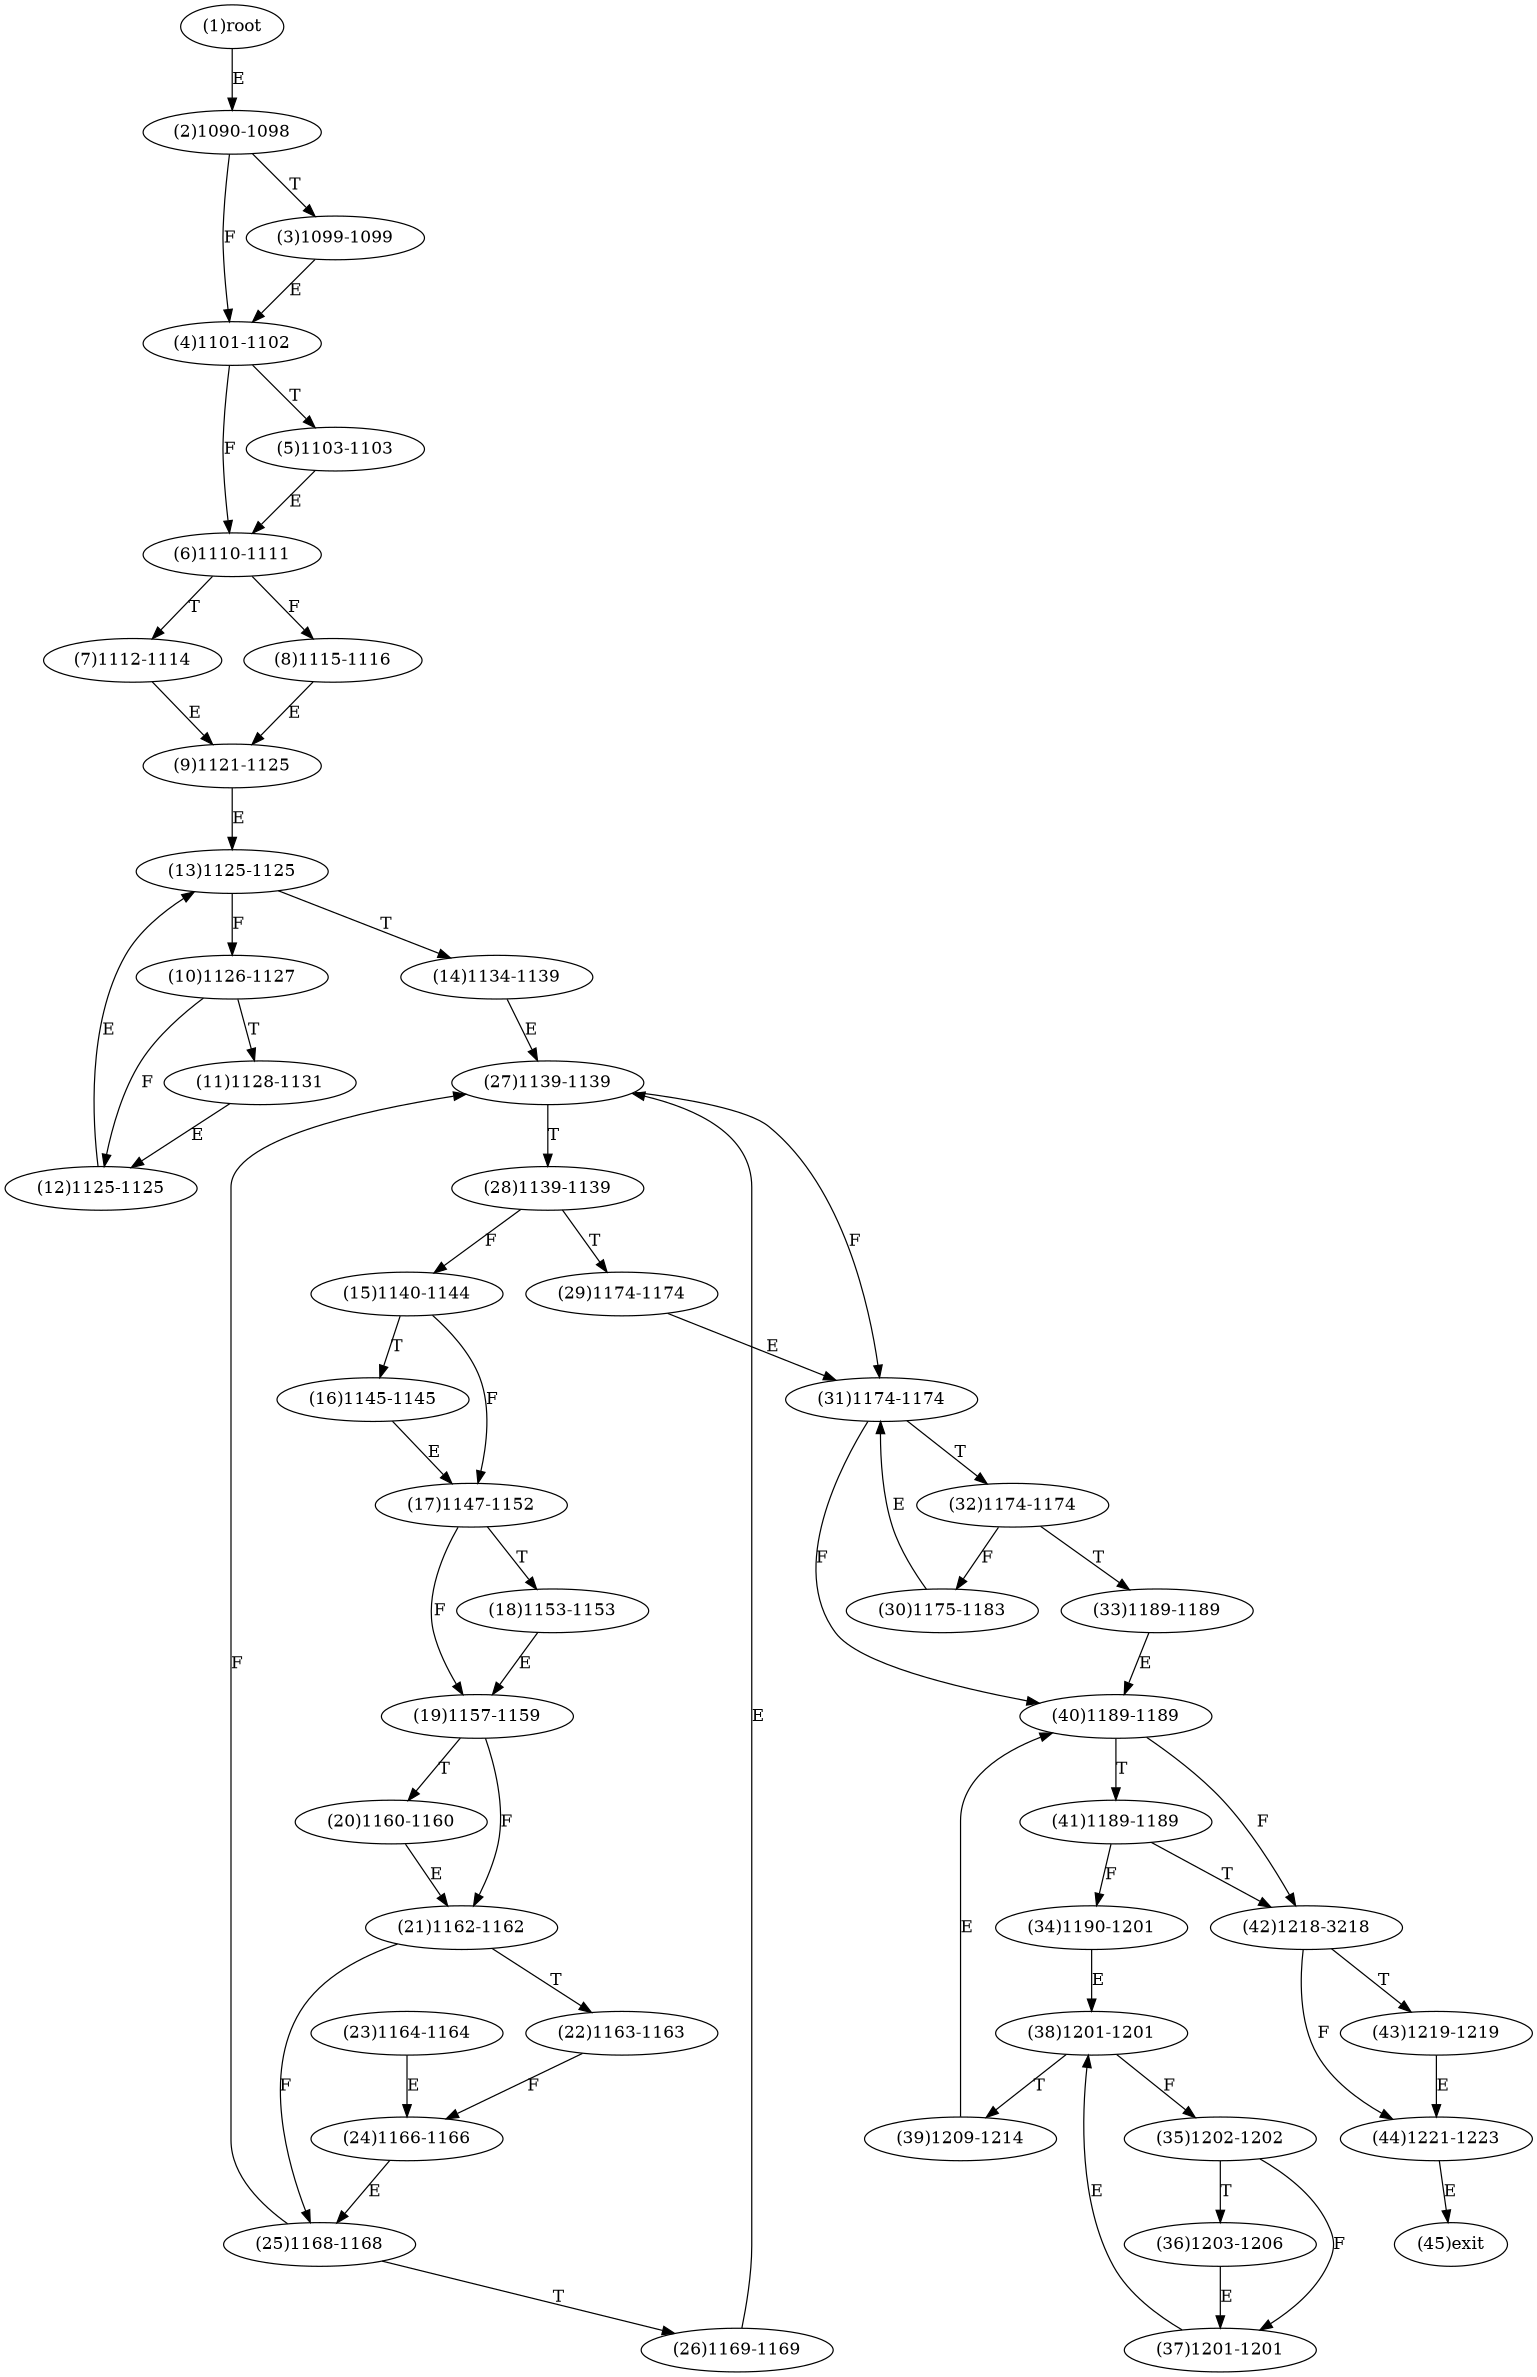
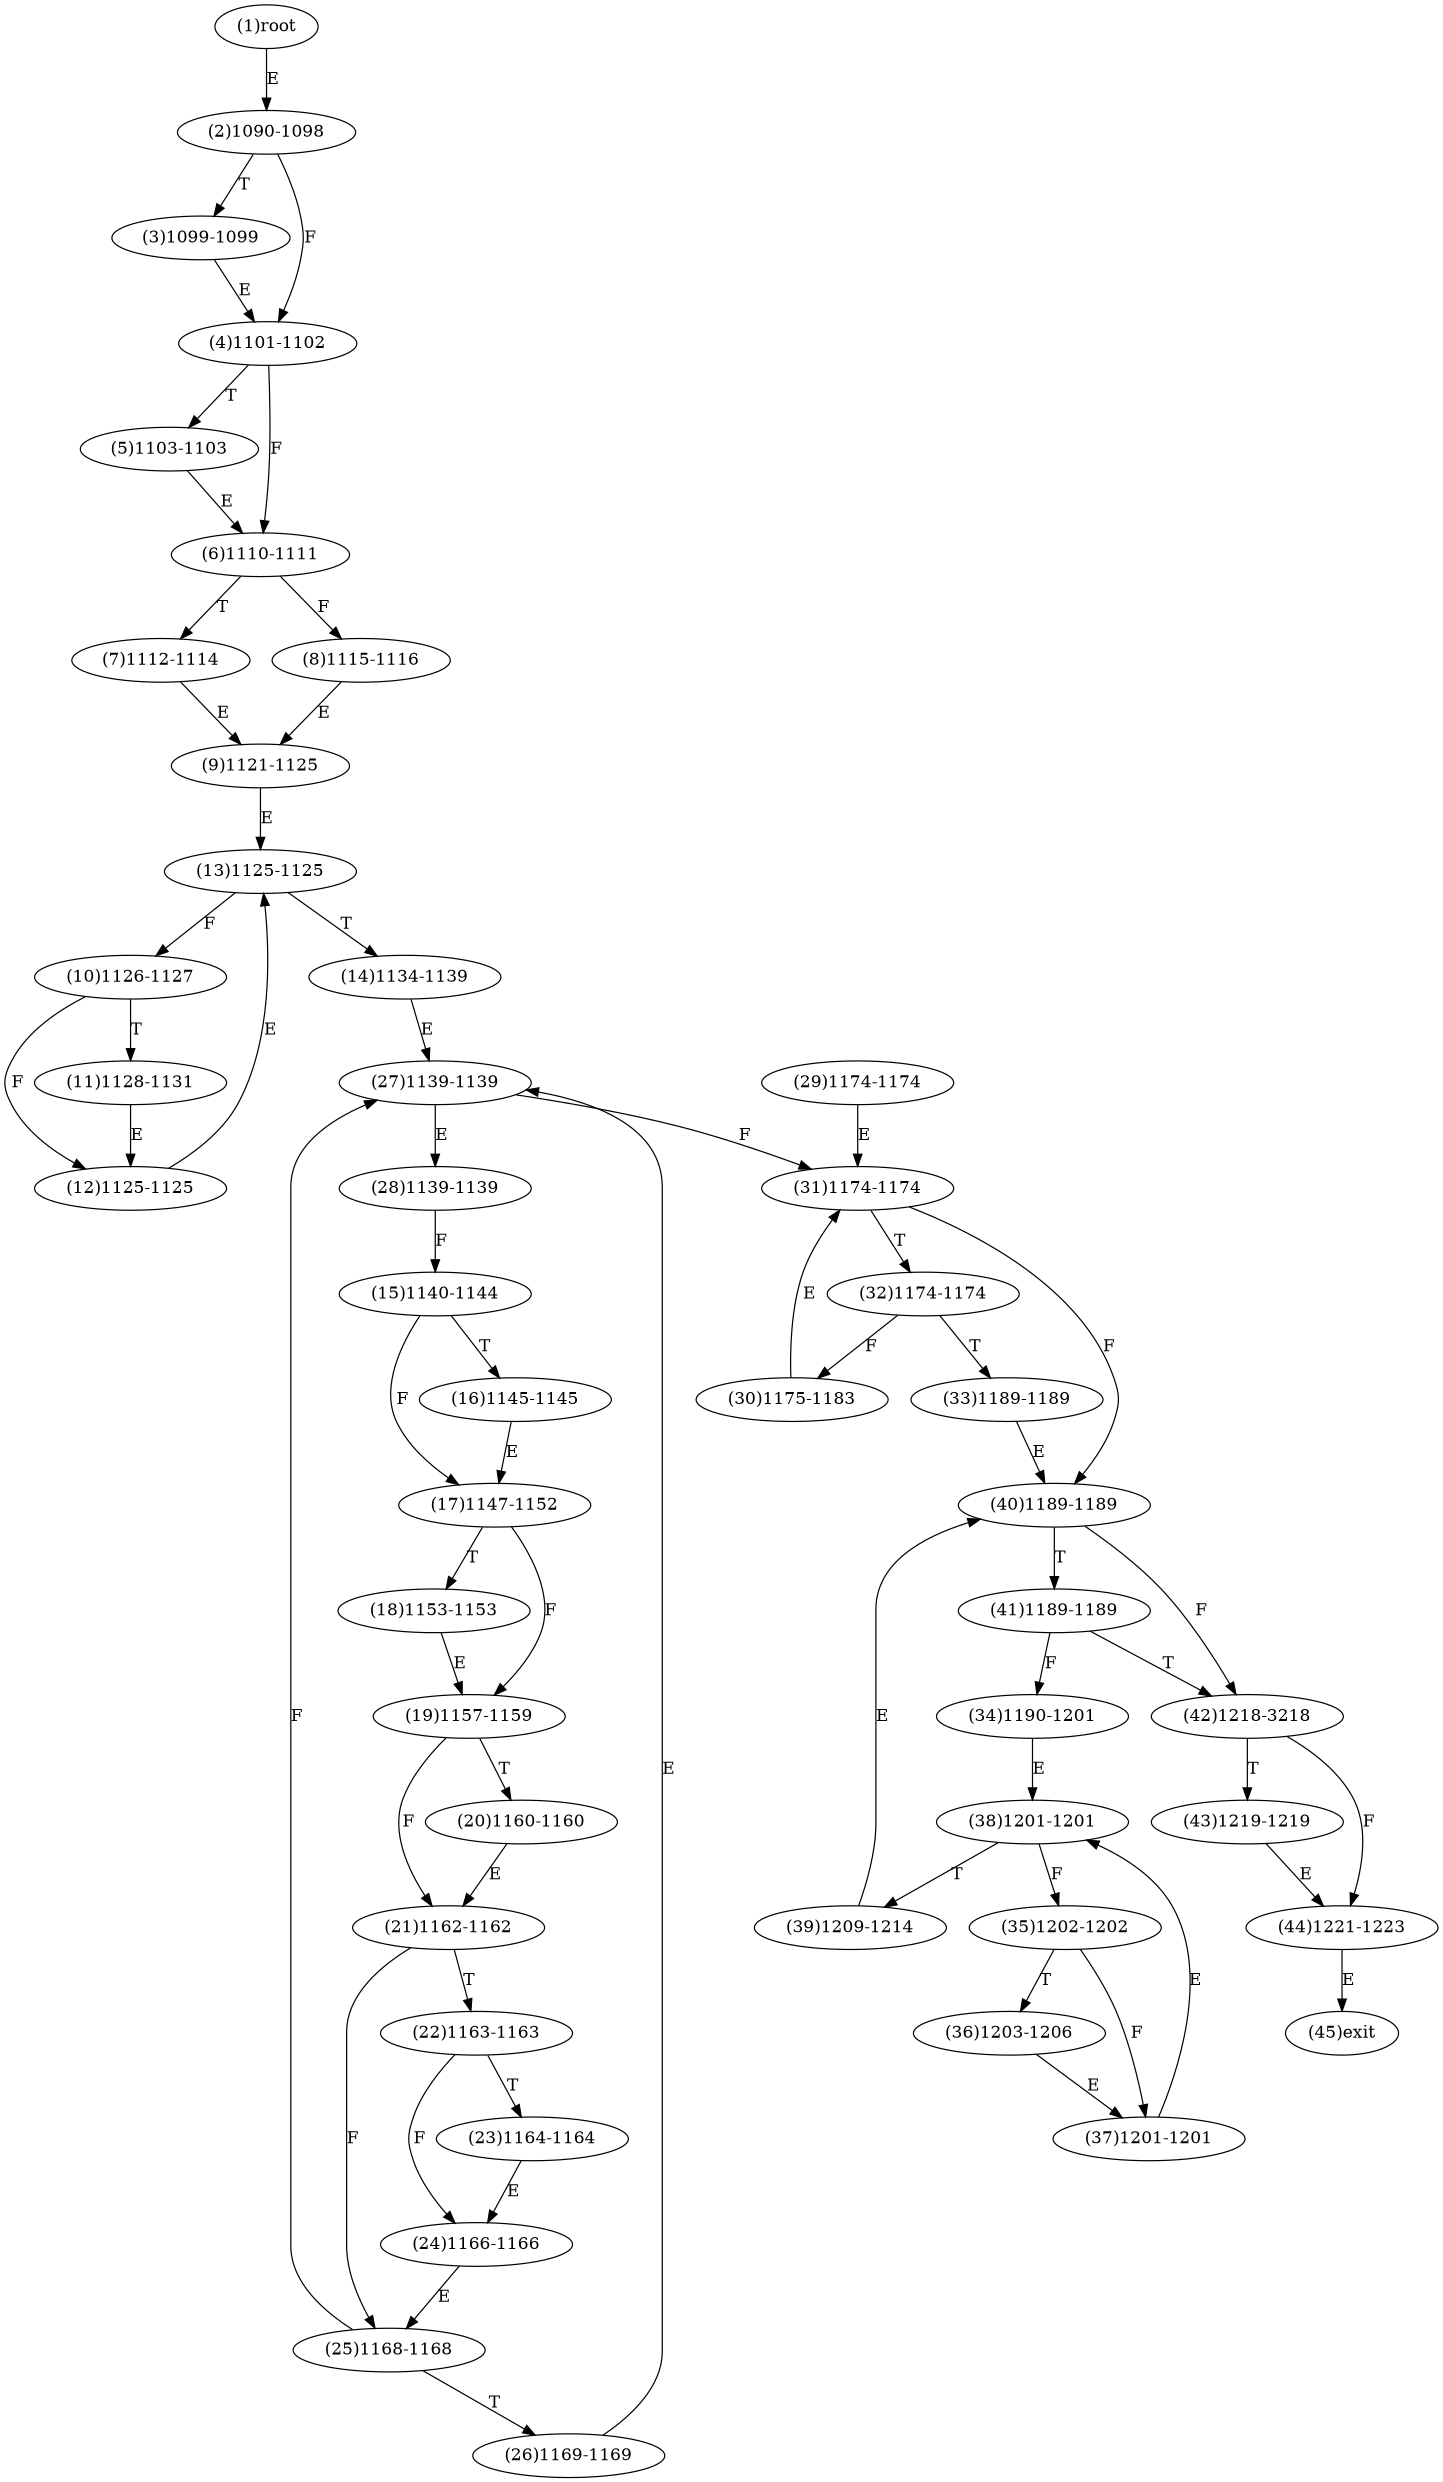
edge "(27)1139-1139" -> "(28)1139-1139": label "T" -> "E"
edge "(28)1139-1139" -> "(29)1174-1174": removed, label "T"
edge "(22)1163-1163" -> "(23)1164-1164": added, label "T"
